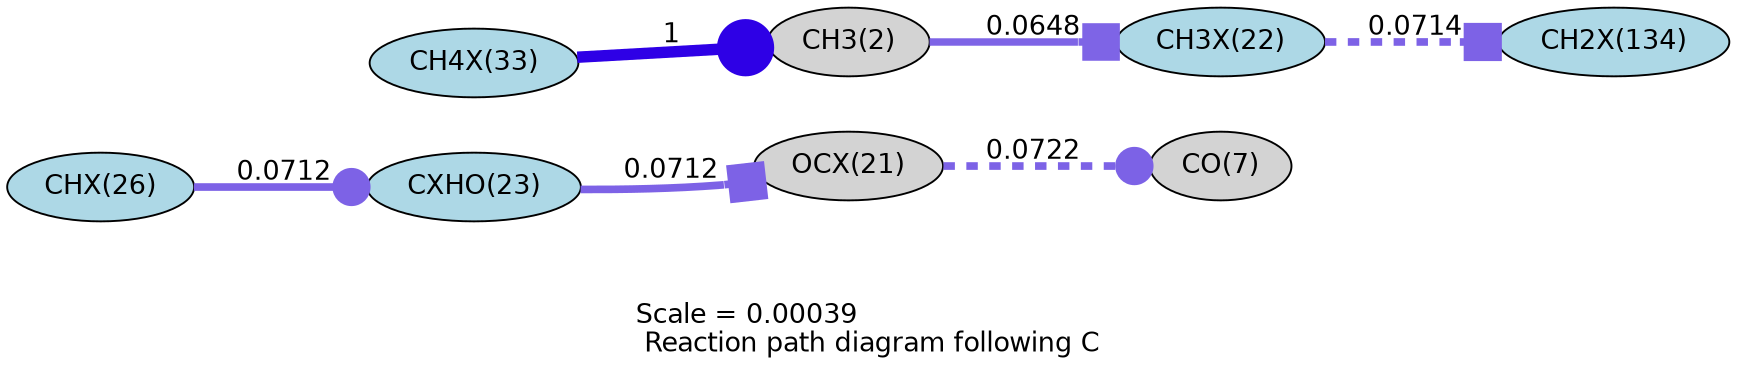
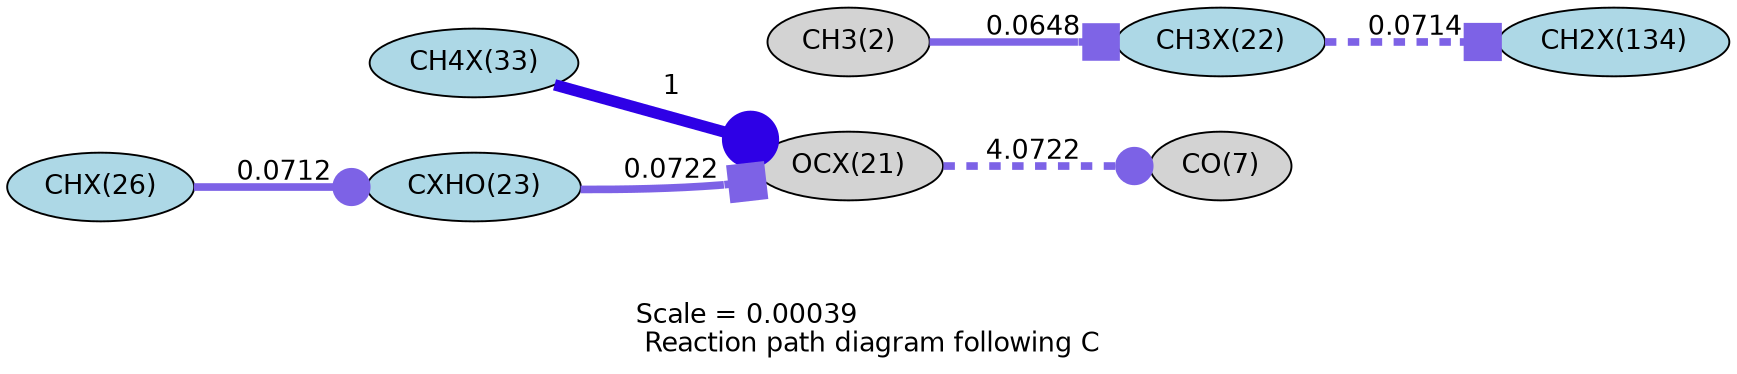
edge "CH4X(33)" -> "CH3(2)": now "CH4X(33)" -> "OCX(21)"
edge "OCX(21)" -> "CO(7)": label " 0.0722" -> " 4.0722"
edge "CXHO(23)" -> "OCX(21)": label " 0.0712" -> " 0.0722"
